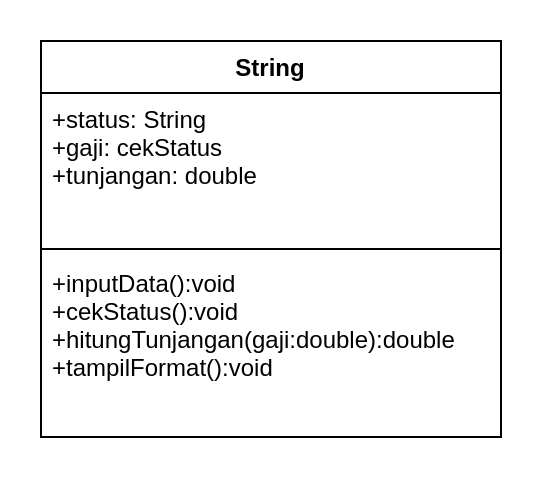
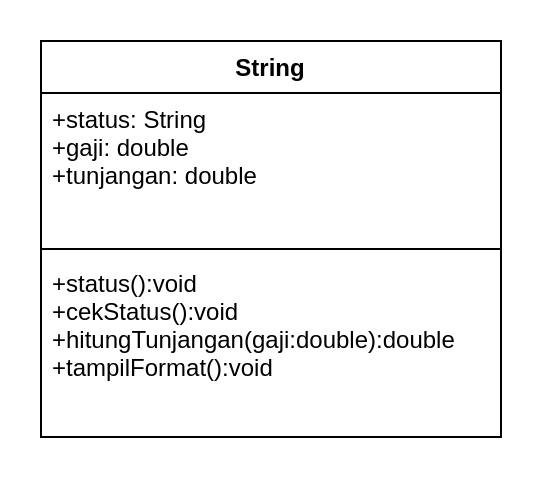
node "+status: String +gaji: cekStatus +tunjangan: double": label "+status: String +gaji: cekStatus +tunjangan: double" -> "+status: String +gaji: double +tunjangan: double"
node "+inputData():void +cekStatus():void +hitungTunjangan(gaji:double):double +tampilFormat():void": label "+inputData():void +cekStatus():void +hitungTunjangan(gaji:double):double +tampilFormat():void" -> "+status():void +cekStatus():void +hitungTunjangan(gaji:double):double +tampilFormat():void"
